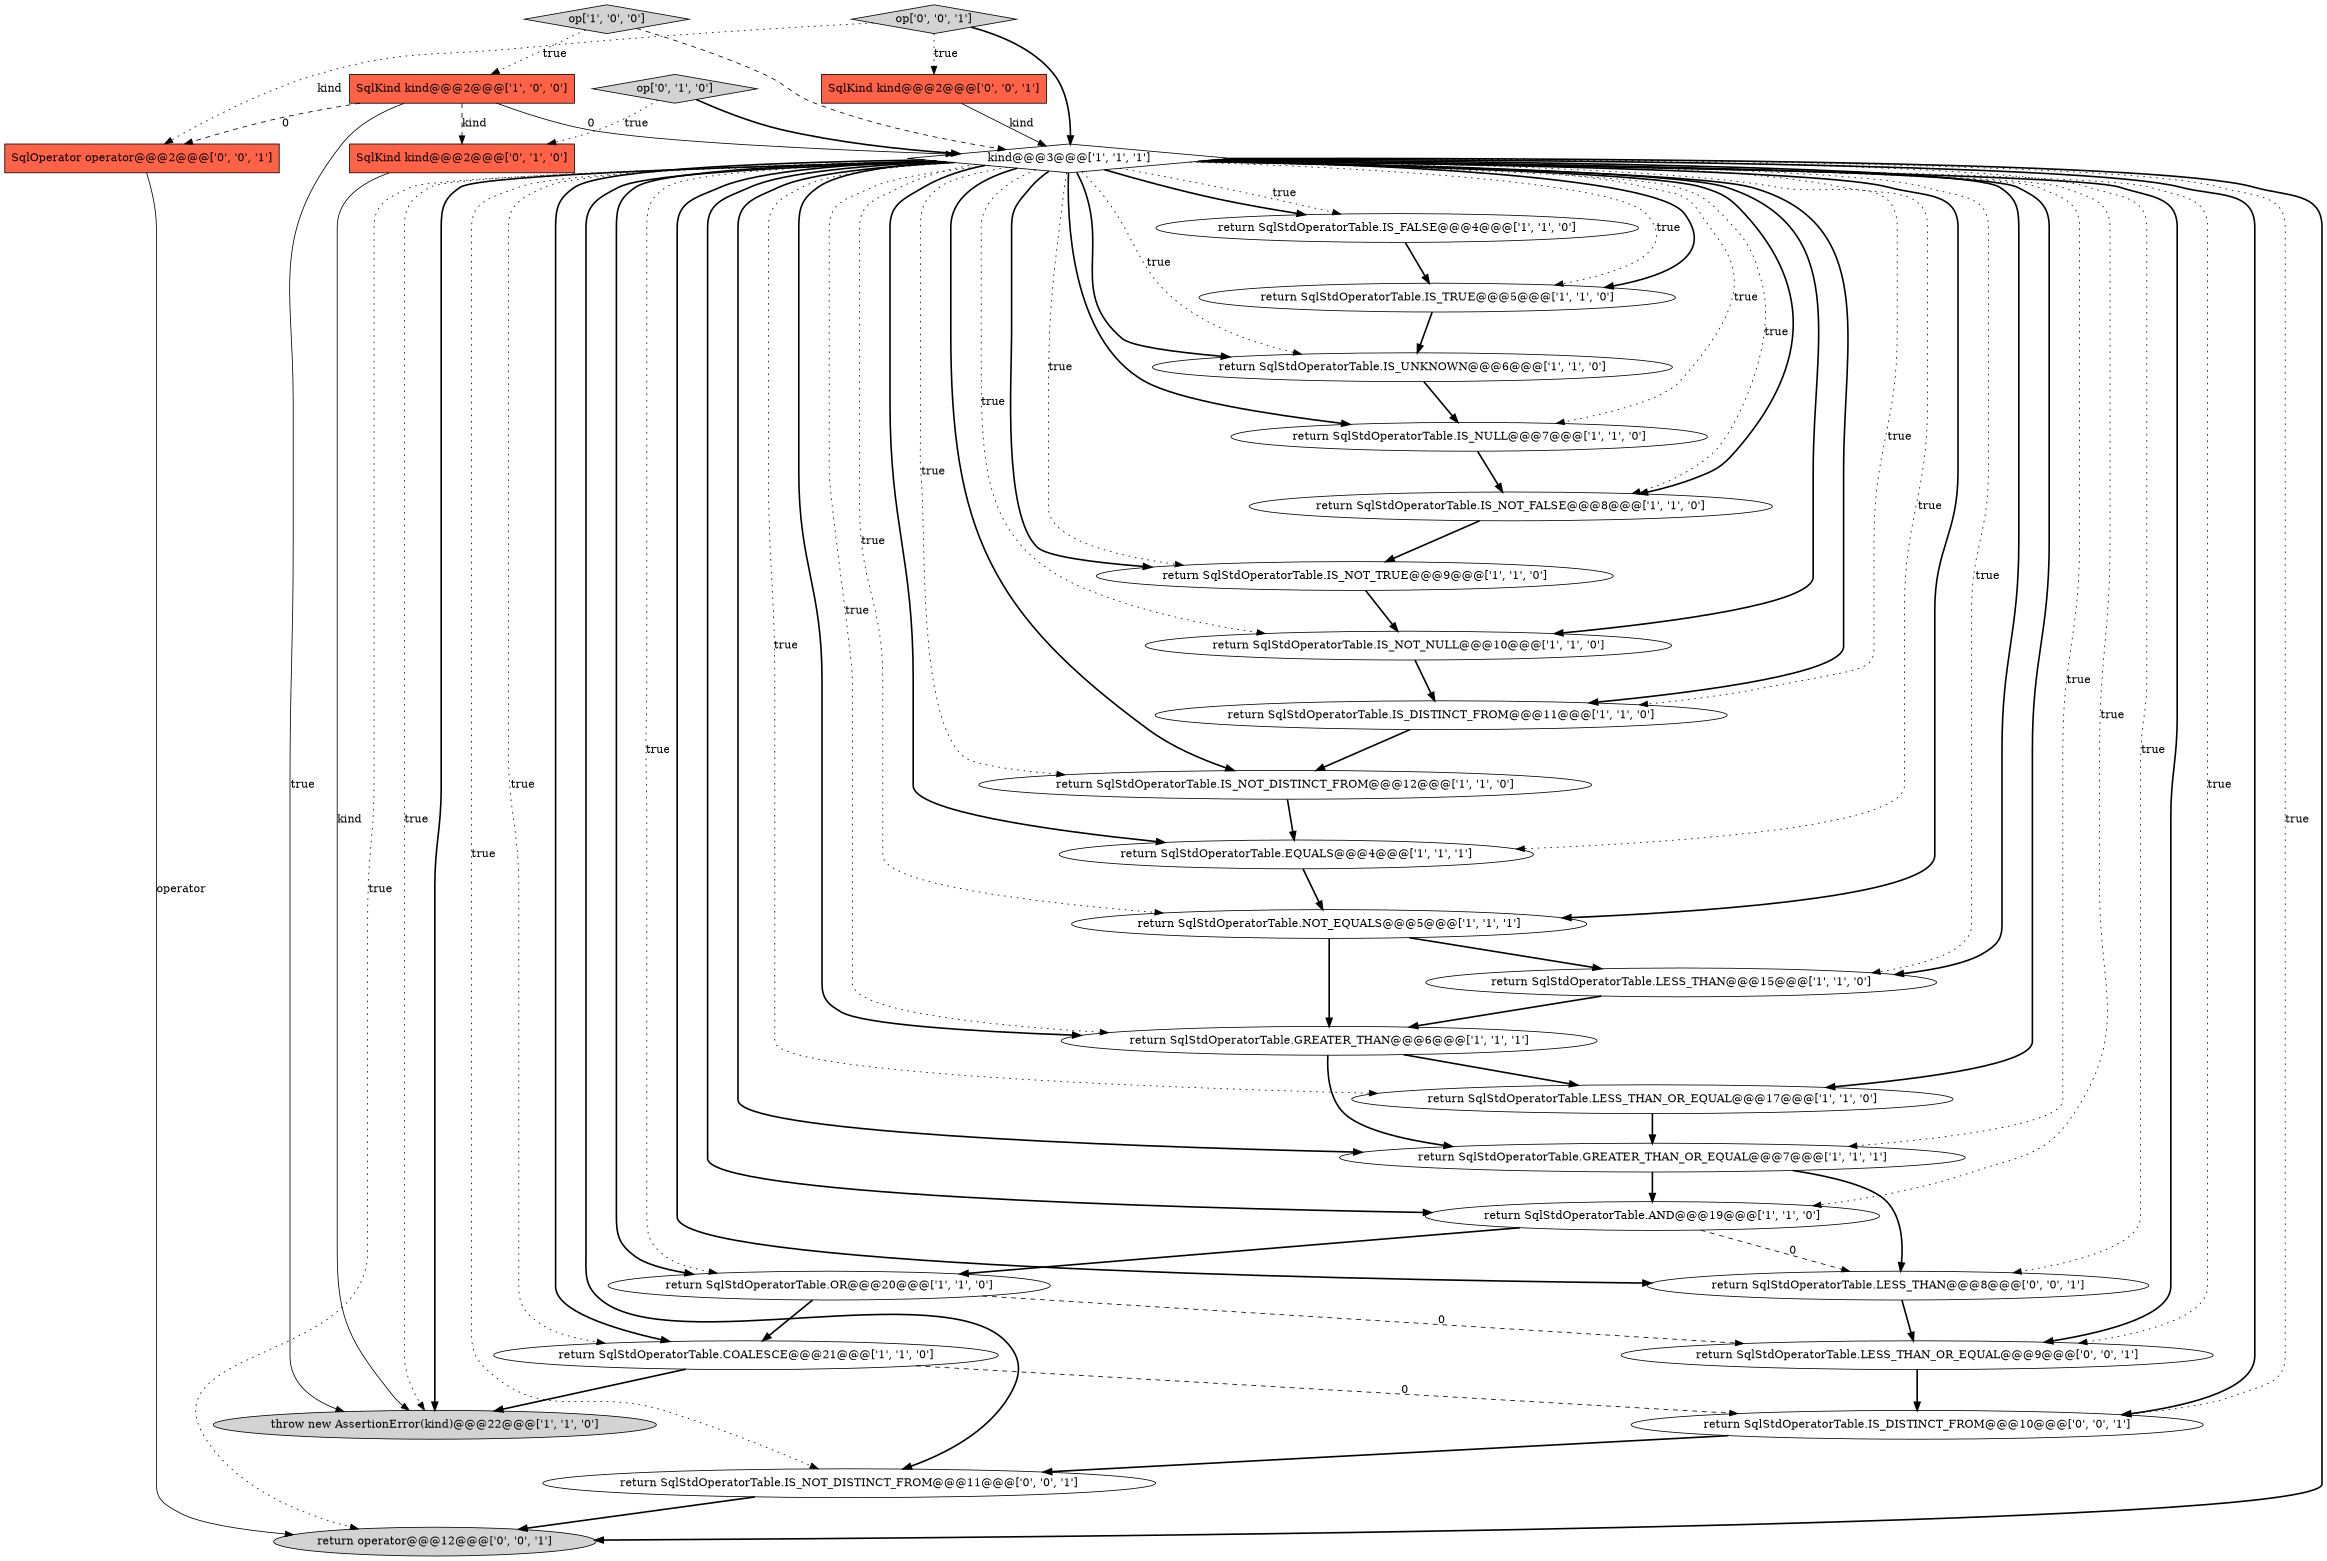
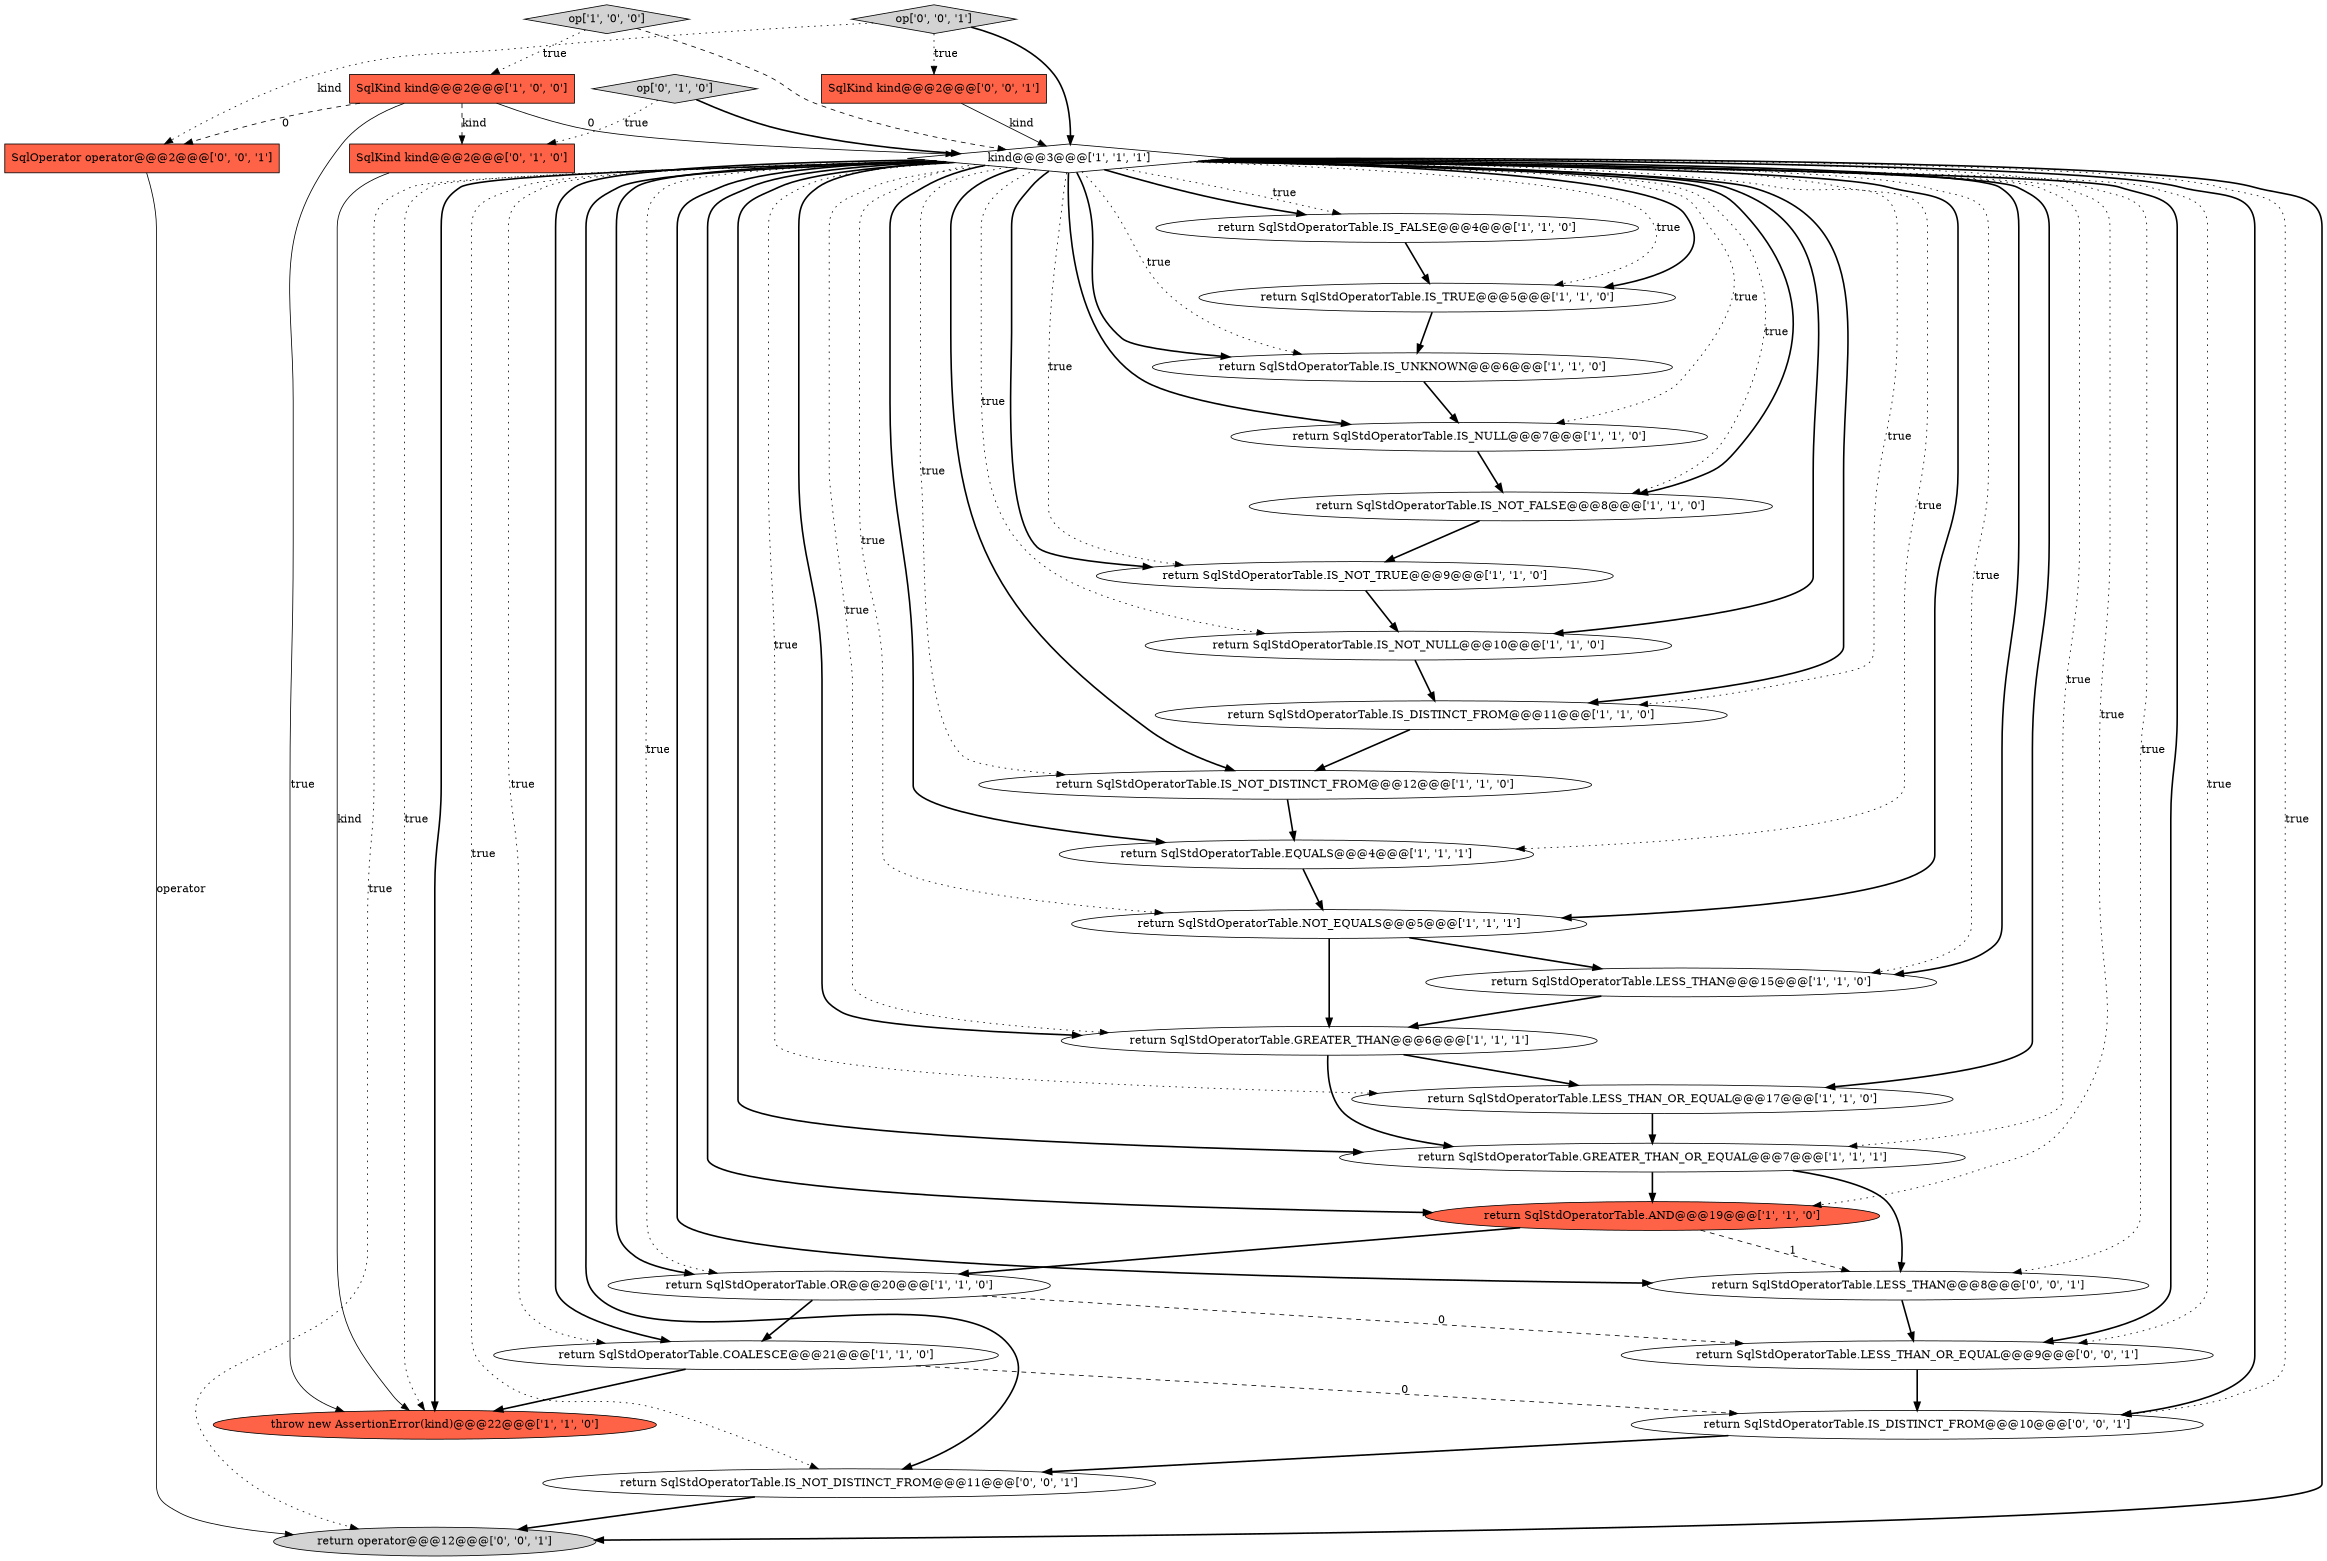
node "return SqlStdOperatorTable.AND@@@19@@@['1', '1', '0']": fillcolor white -> tomato
edge "return SqlStdOperatorTable.AND@@@19@@@['1', '1', '0']" -> "return SqlStdOperatorTable.LESS_THAN@@@8@@@['0', '0', '1']": label "0" -> "1"
node "throw new AssertionError(kind)@@@22@@@['1', '1', '0']": fillcolor lightgray -> tomato
